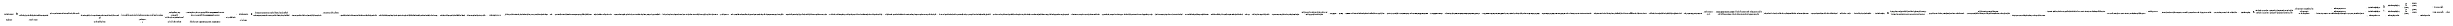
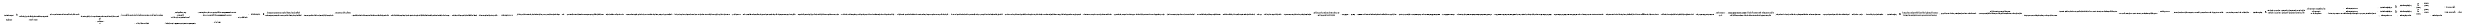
node "Ah… então você ainda gosta de mim…": removed
